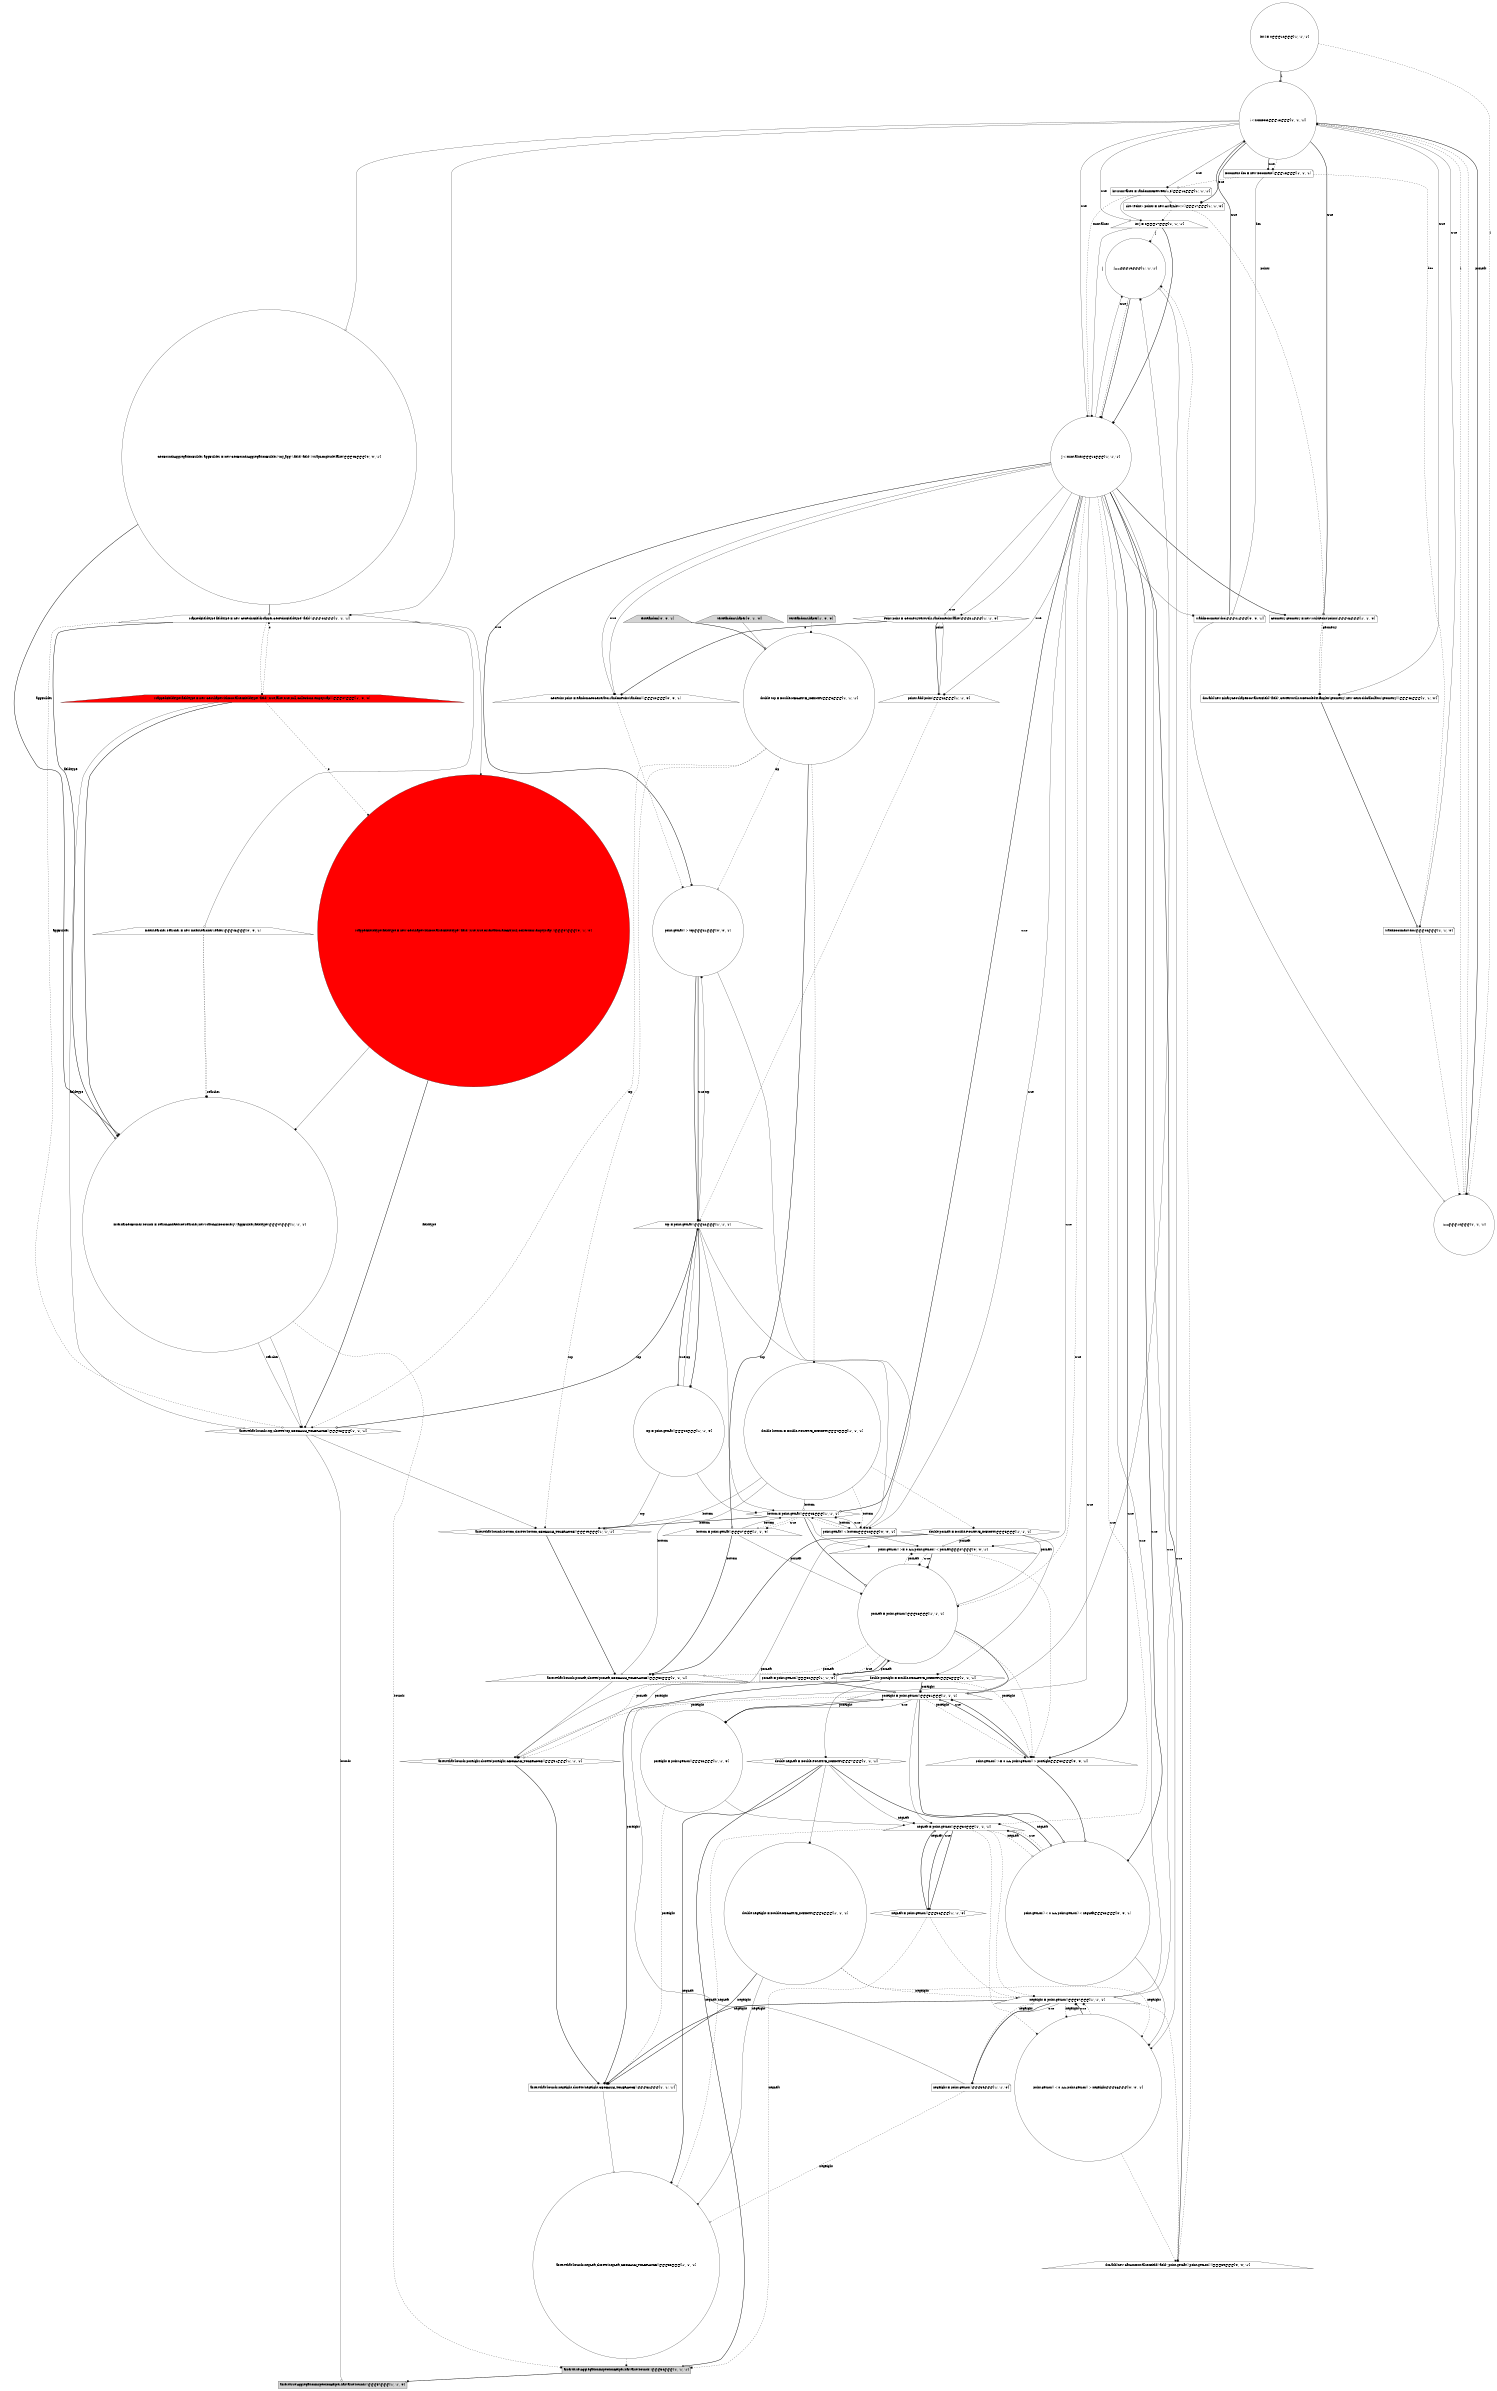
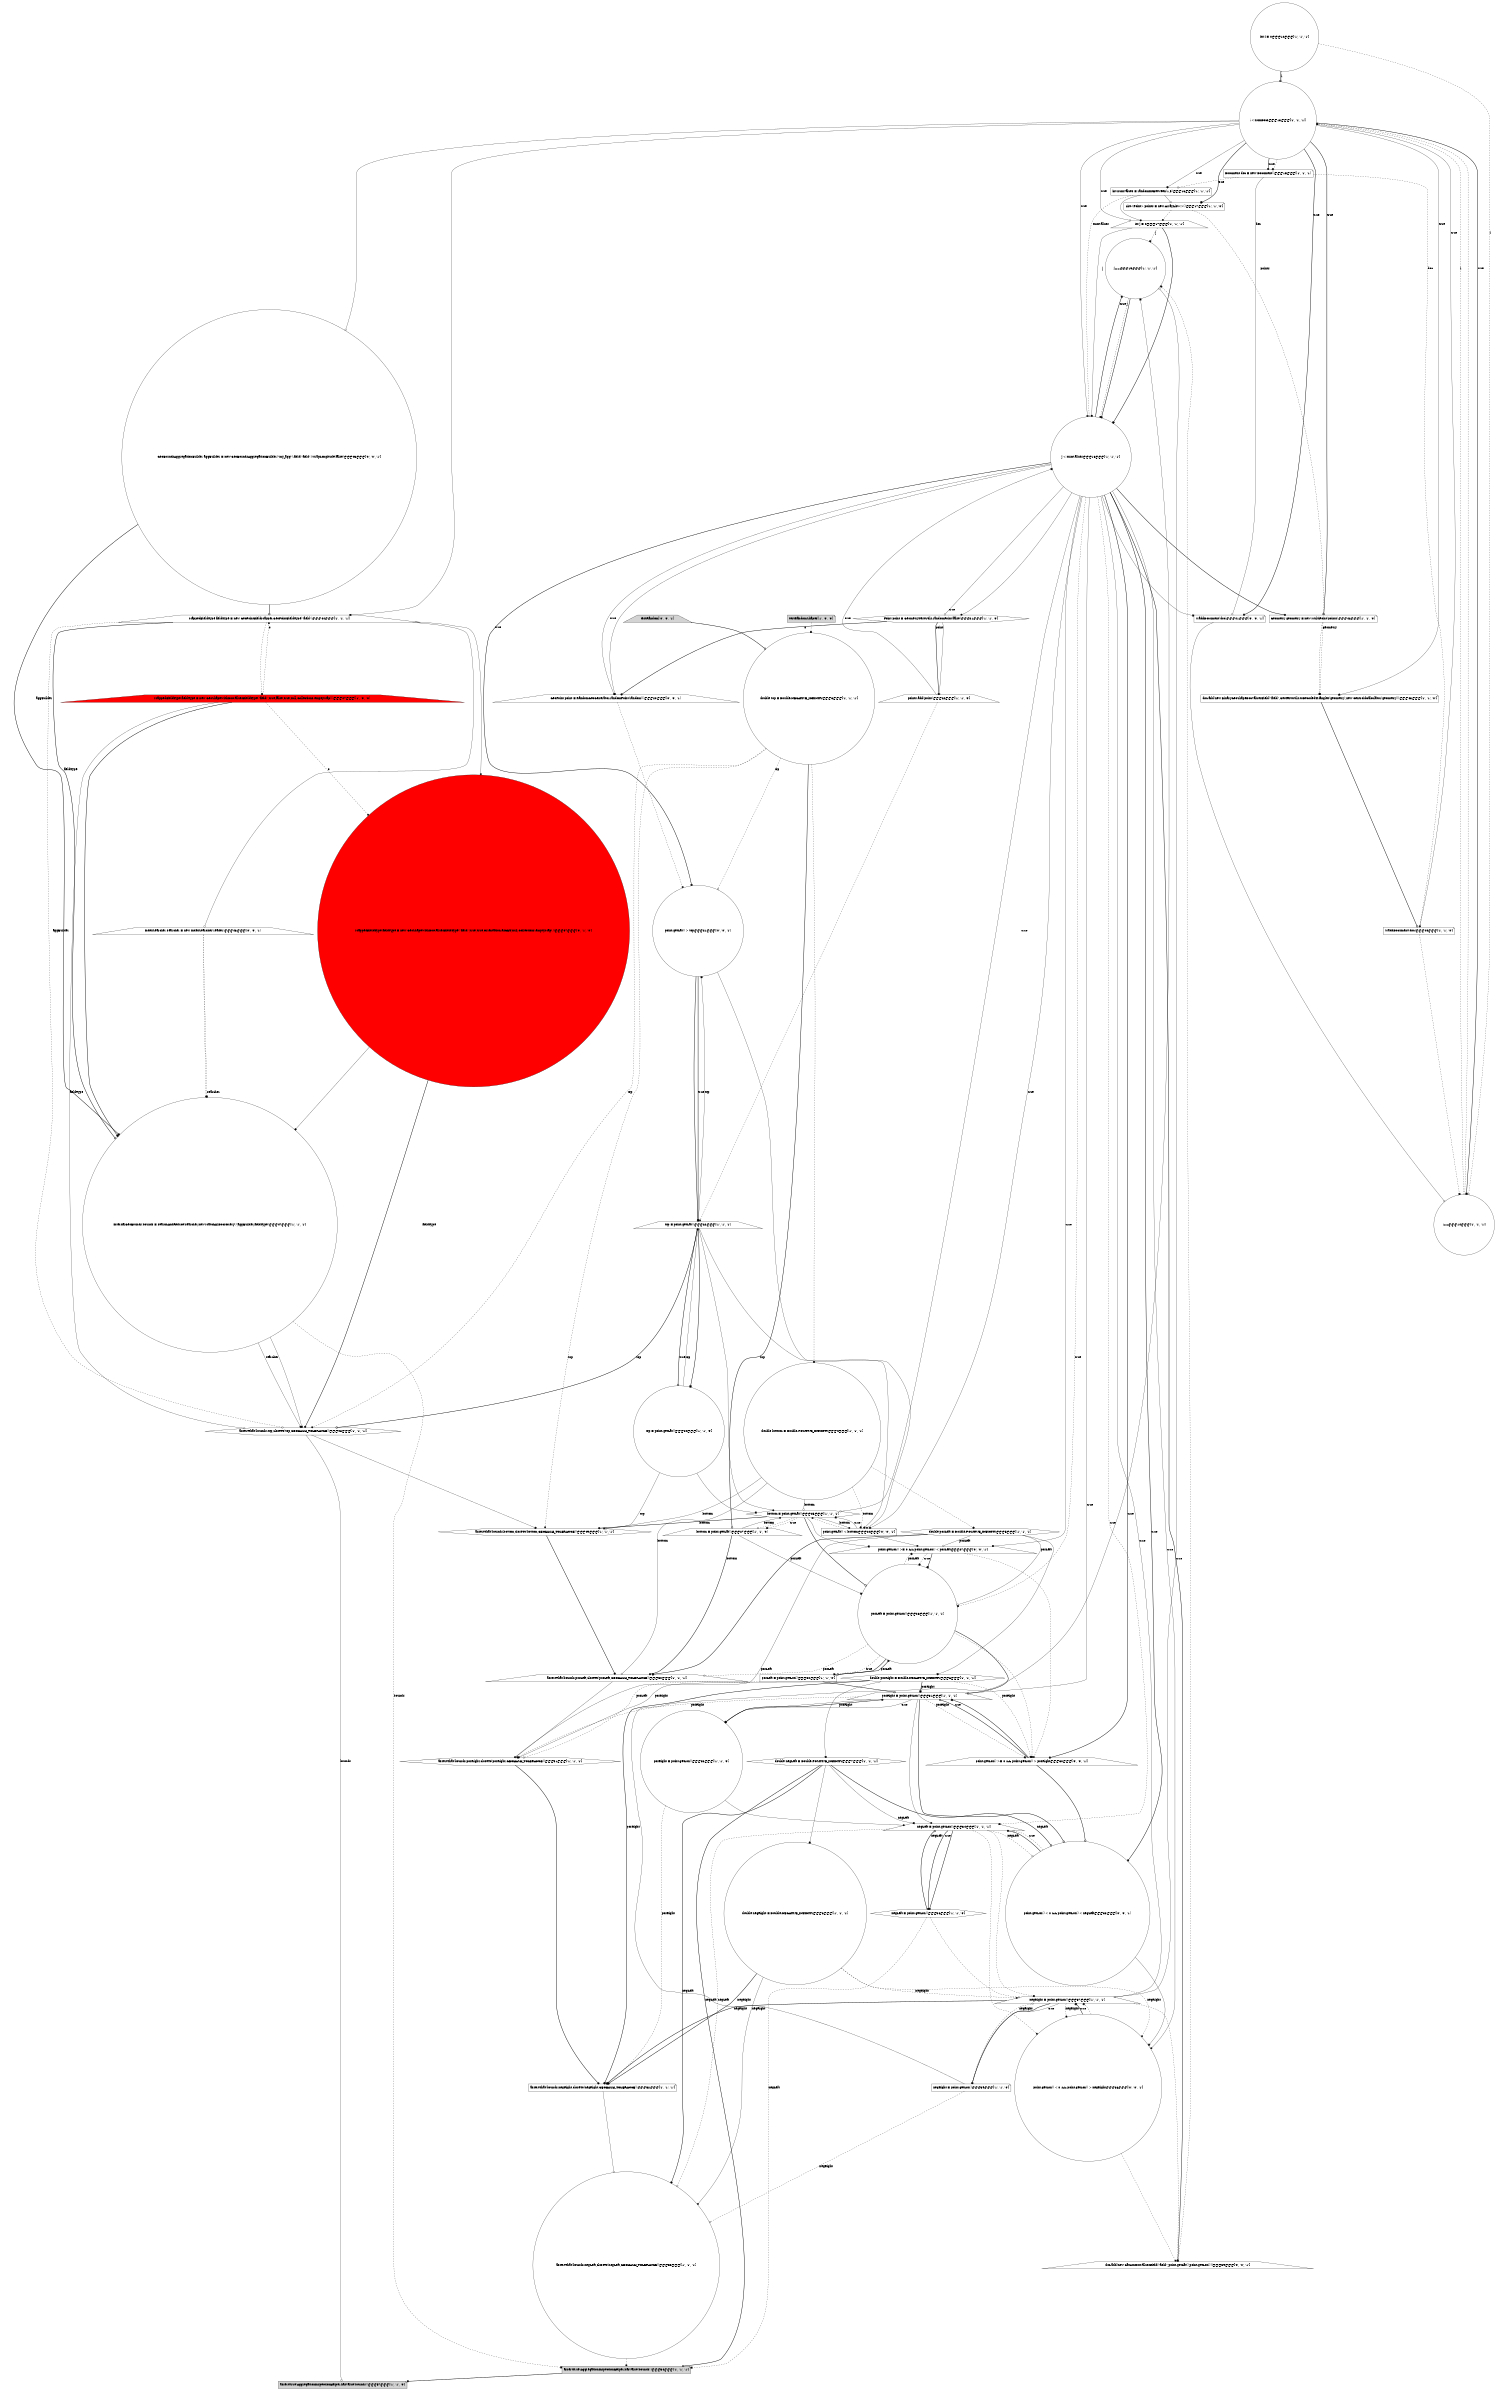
edge "i < numDocs@@@13@@@['1', '1', '1']" -> "i++@@@14@@@['1', '1', '1']": label "posLeft" -> "true"
edge "j < numValues@@@18@@@['1', '1', '1']" -> "j++@@@19@@@['1', '1', '1']": style solid -> bold
edge "w.addDocument(doc)@@@41@@@['0', '0', '1']" -> "i < numDocs@@@13@@@['1', '1', '1']": reversed
edge "j < numValues@@@18@@@['1', '1', '1']" -> "points.add(point)@@@22@@@['1', '1', '0']": reversed
node "testRandomShapes['0', '1', '0']": removed
edge "j < numValues@@@18@@@['1', '1', '1']" -> "bottom = point.getLat()@@@25@@@['1', '1', '1']": style bold -> solid
